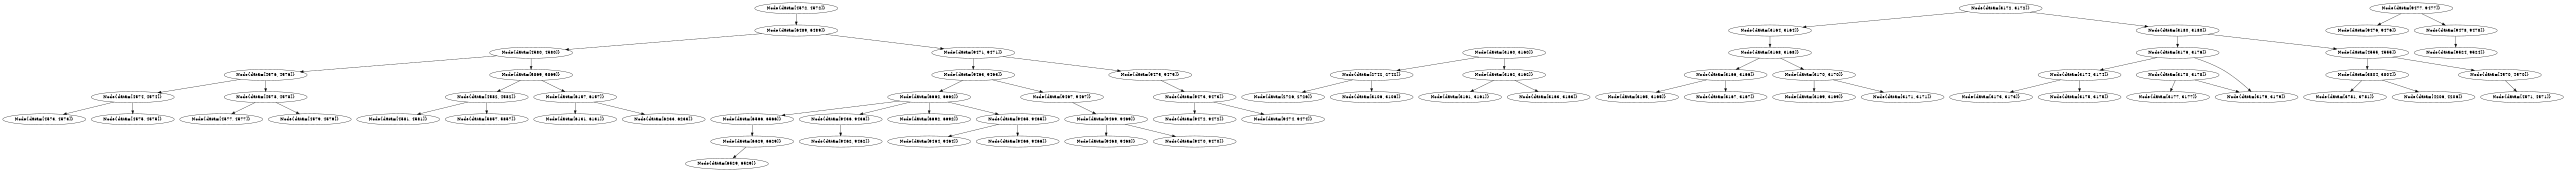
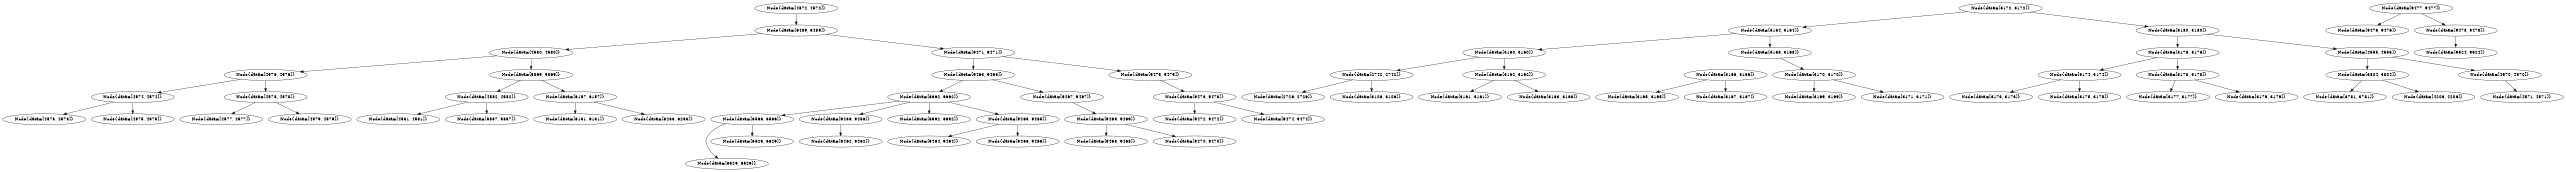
edge "Node{data=[3164, 3164]}" -> "Node{data=[3160, 3160]}": added
edge "Node{data=[3168, 3168]}" -> "Node{data=[3166, 3166]}": removed
edge "Node{data=[3176, 3176]}" -> "Node{data=[3179, 3179]}": now "Node{data=[3176, 3176]}" -> "Node{data=[3178, 3178]}"
edge "Node{data=[6629, 6629]}" -> "Node{data=[6529, 6529]}": now "Node{data=[6566, 6566]}" -> "Node{data=[6529, 6529]}"
